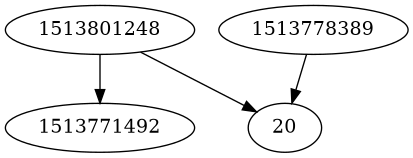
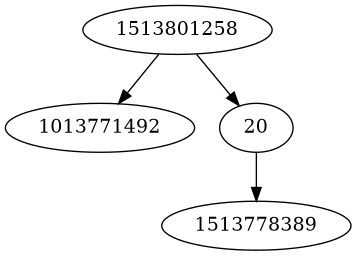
node "1513801248": label "1513801248" -> "1513801258"
edge "1513778389" -> "20": reversed
node "1513771492": label "1513771492" -> "1013771492"
